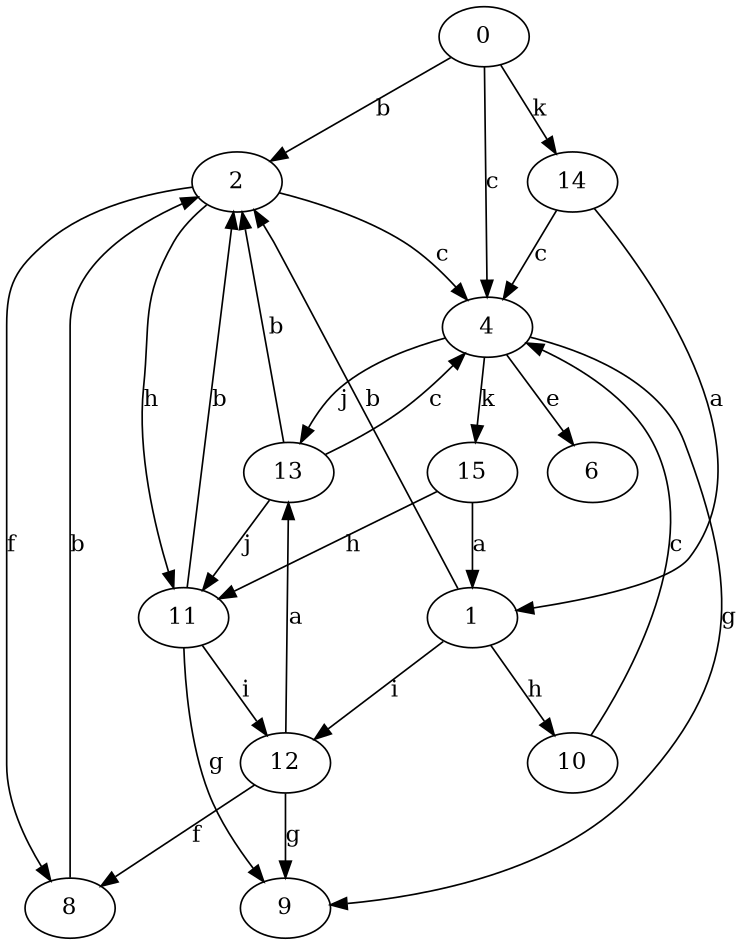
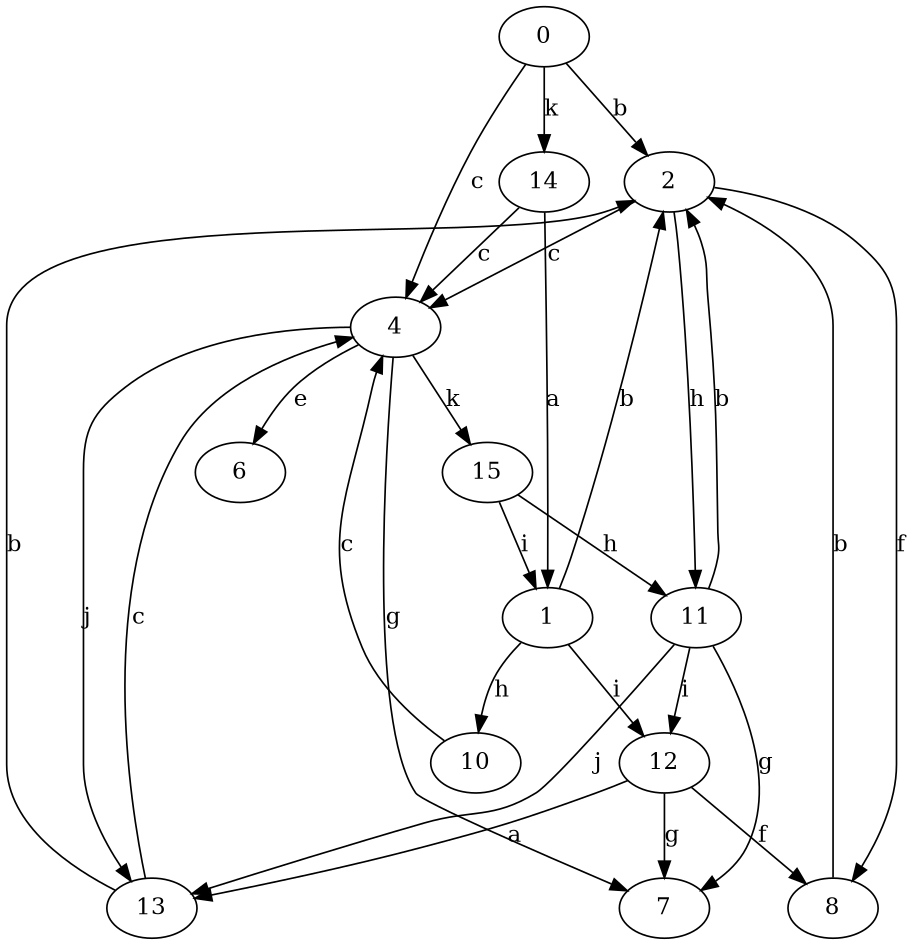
edge "13" -> "11": reversed
edge "15" -> "1": label "a" -> "i"
node "9": label "9" -> "7"
